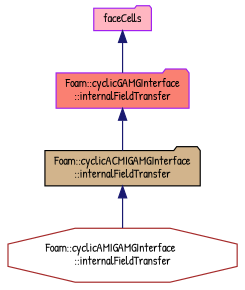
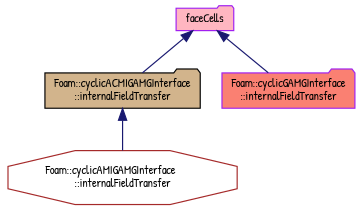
edge "Foam::cyclicACMIGAMGInterface ::internalFieldTransfer" -> "Foam::cyclicGAMGInterface ::internalFieldTransfer": now "Foam::cyclicACMIGAMGInterface ::internalFieldTransfer" -> "faceCells"
